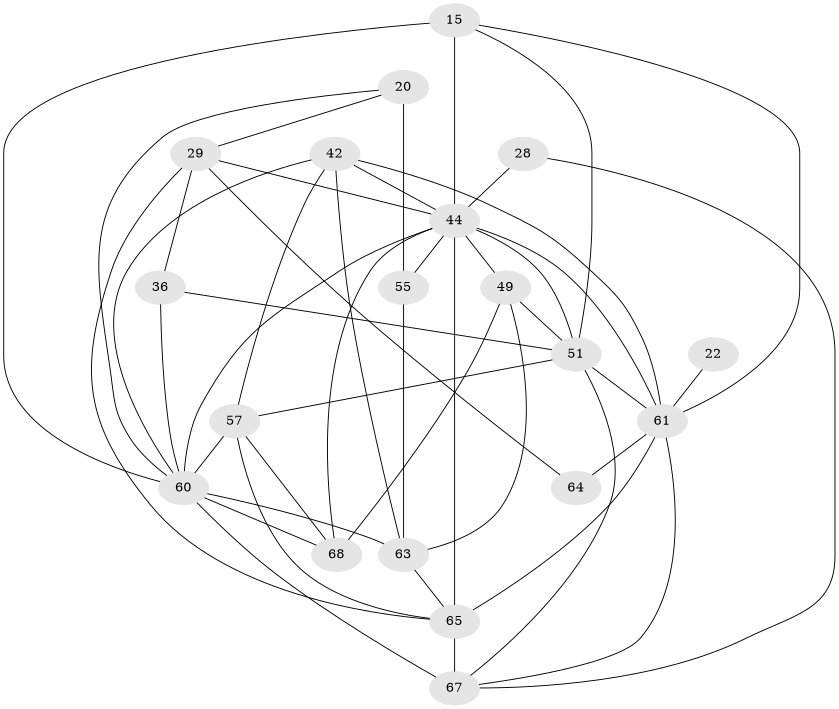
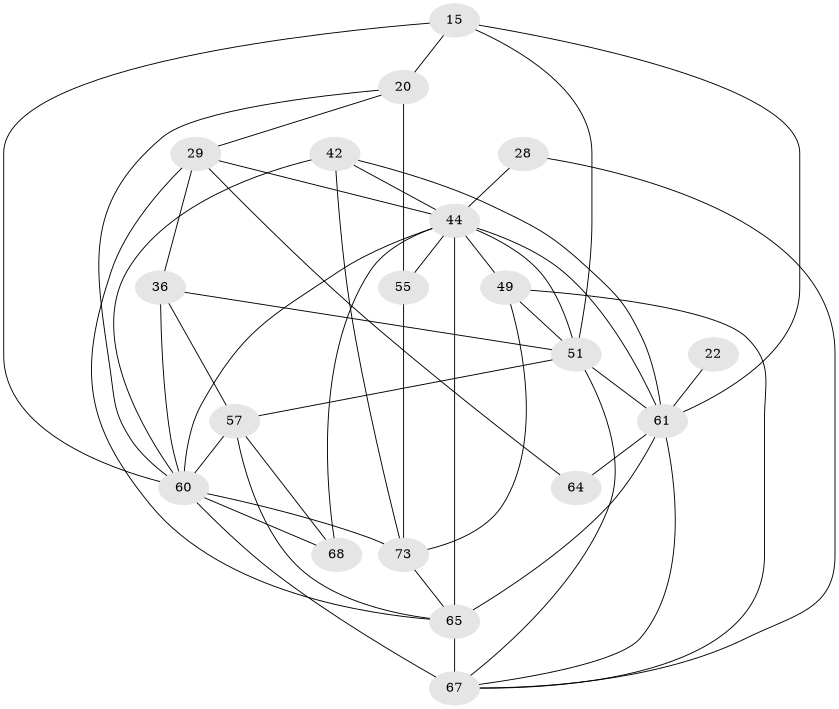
edge "15" -- "44": now "15" -- "20"
edge "42" -- "57": now "36" -- "57"
edge "49" -- "68": now "49" -- "67"
node "63": label "63" -> "73"
